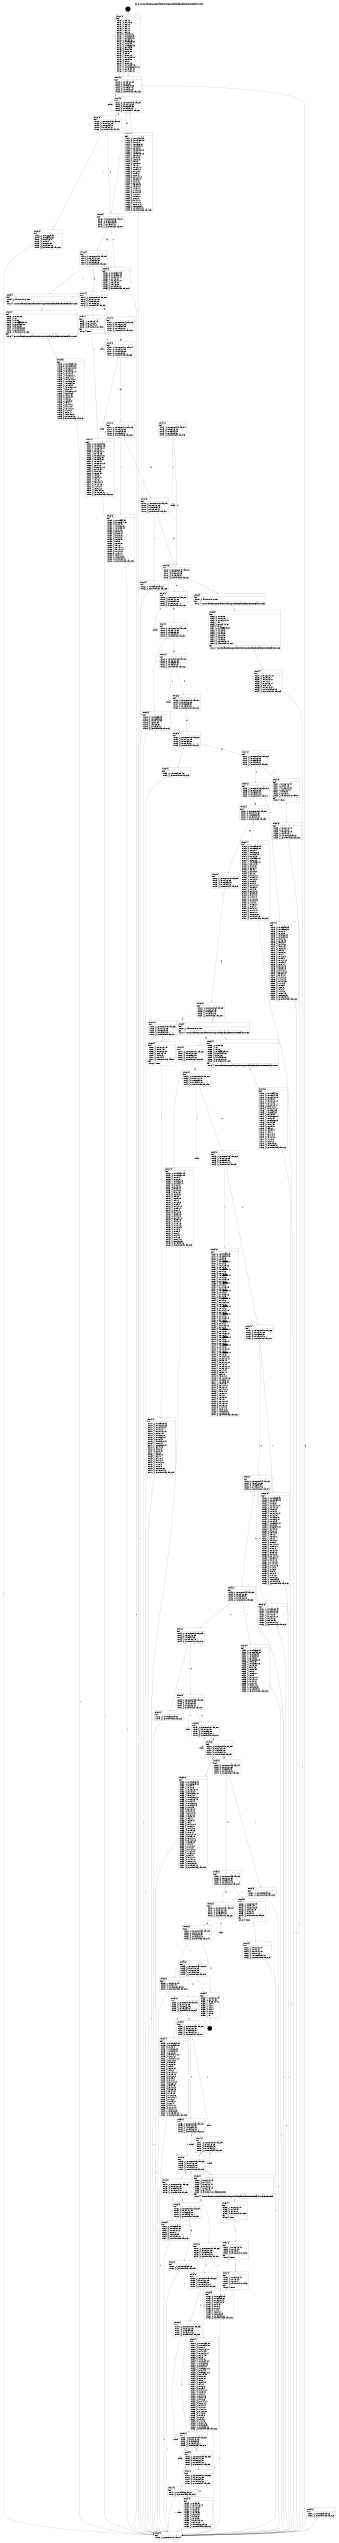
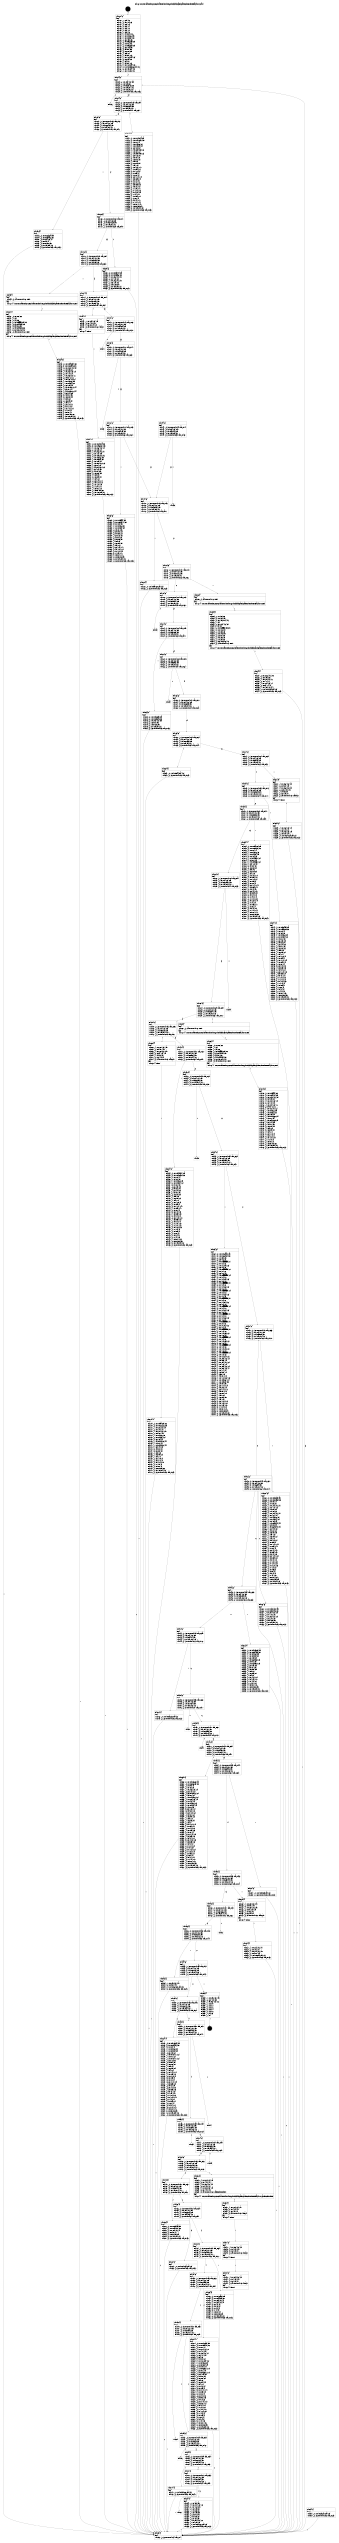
edge "0x4016ec [28]" -> "0x4016b4 [28]": now "0x401694 [32]" -> "0x4016b4 [28]"
edge "0x401794 [28]" -> "0x4017cc [28]": now "0x401794 [28]" -> "0x4017b0 [28]"
edge "0x402059 [147]" -> "0x4018ac [28]": reversed
node "0x402b7d": added
edge "0x4026e1 [5]" -> "0x40191c [28]": now "0x401900 [28]" -> "0x40191c [28]"
edge "0x401970 [28]" -> "0x40198c [28]": reversed
edge "0x401a88 [28]" -> "0x402a89 [24]": now "0x401a88 [28]" -> "0x401aa4 [28]"
edge "0x401af8 [28]" -> "0x401b30 [28]": now "0x401af8 [28]" -> "0x401b14 [28]"
edge "0x401b30 [28]" -> "0x401b84 [28]": now "0x401b68 [28]" -> "0x401b84 [28]"
